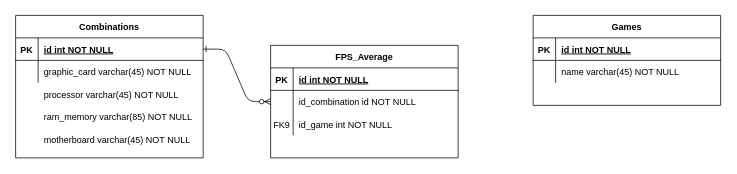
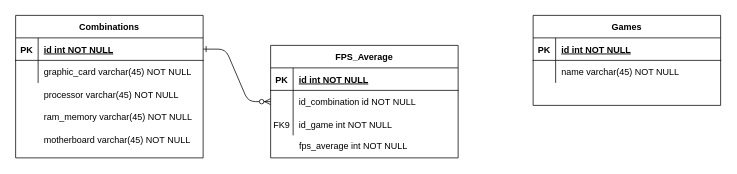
node "ram_memory varchar(85) NOT NULL": label "ram_memory varchar(85) NOT NULL" -> "ram_memory varchar(45) NOT NULL"
node "fps_average int NOT NULL": added
